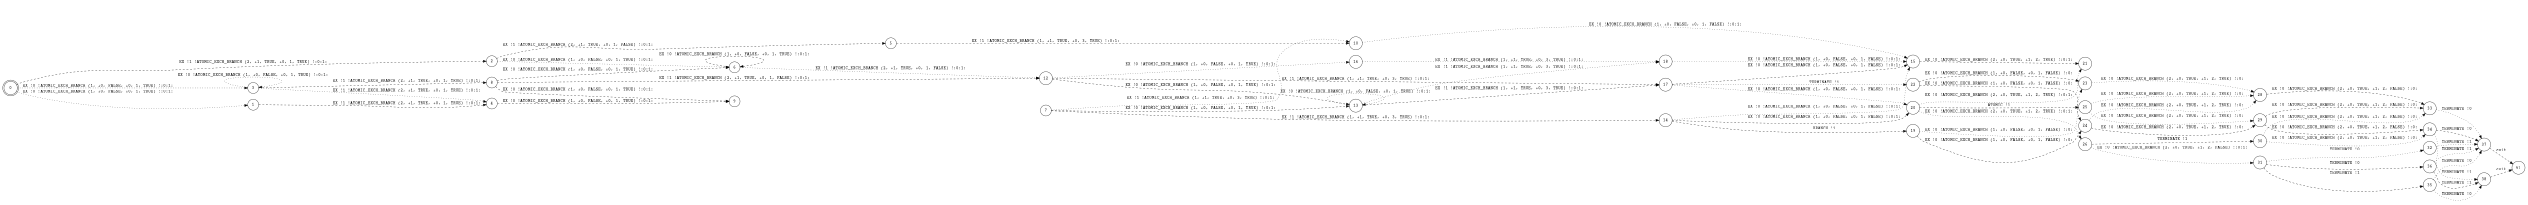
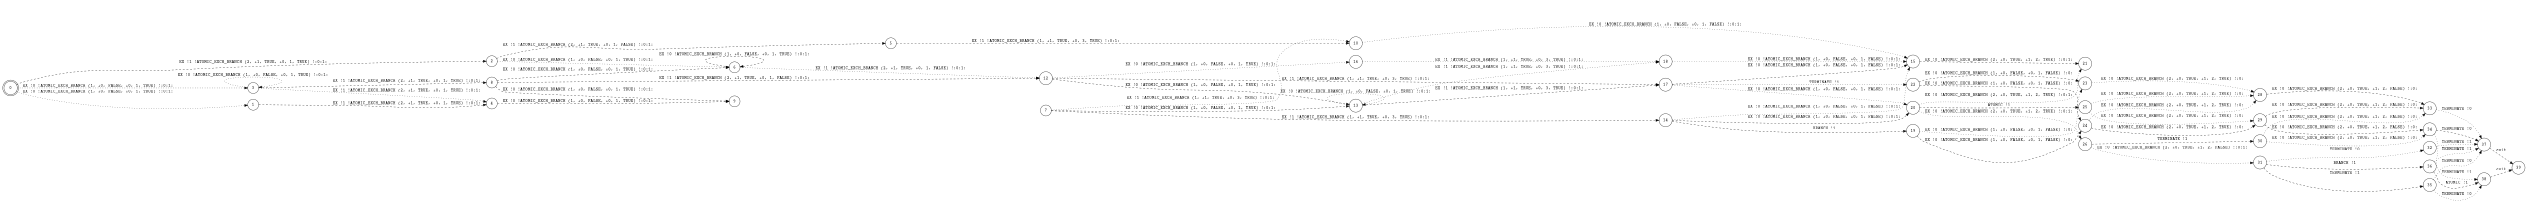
edge "31" -> "36": label "TERMINATE !0" -> "BRANCH !1"
node "69": label "69" -> "39"
edge "36" -> "38": label "TERMINATE !1" -> "ATOMIC !1"
